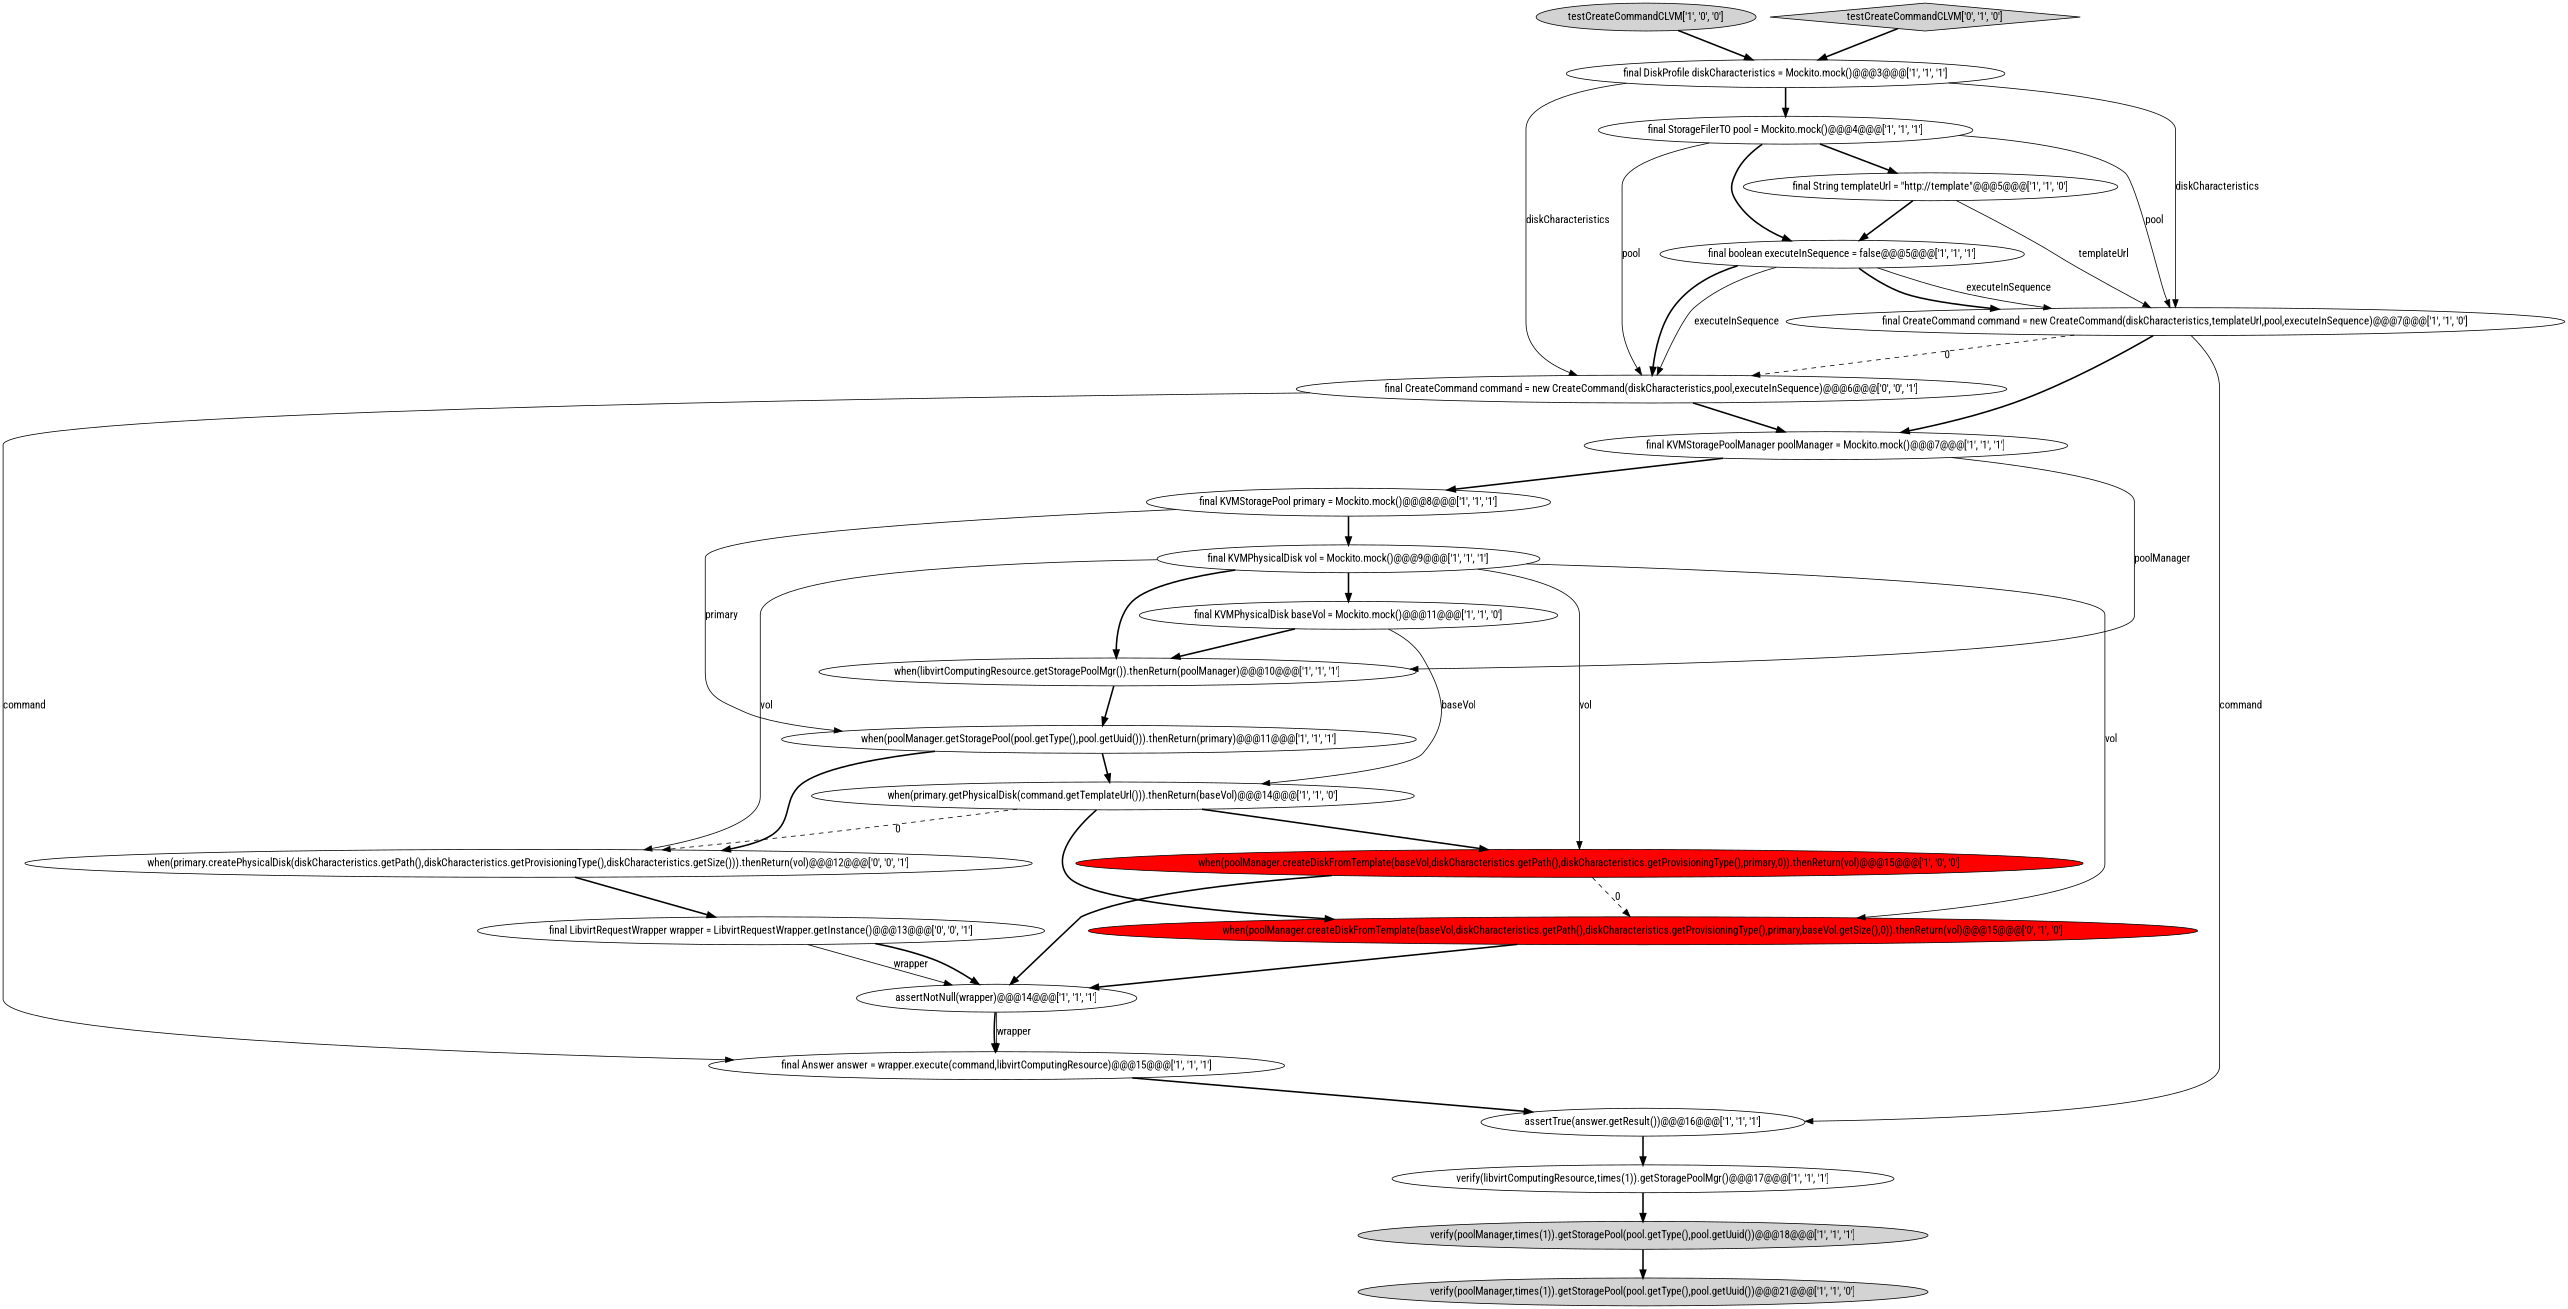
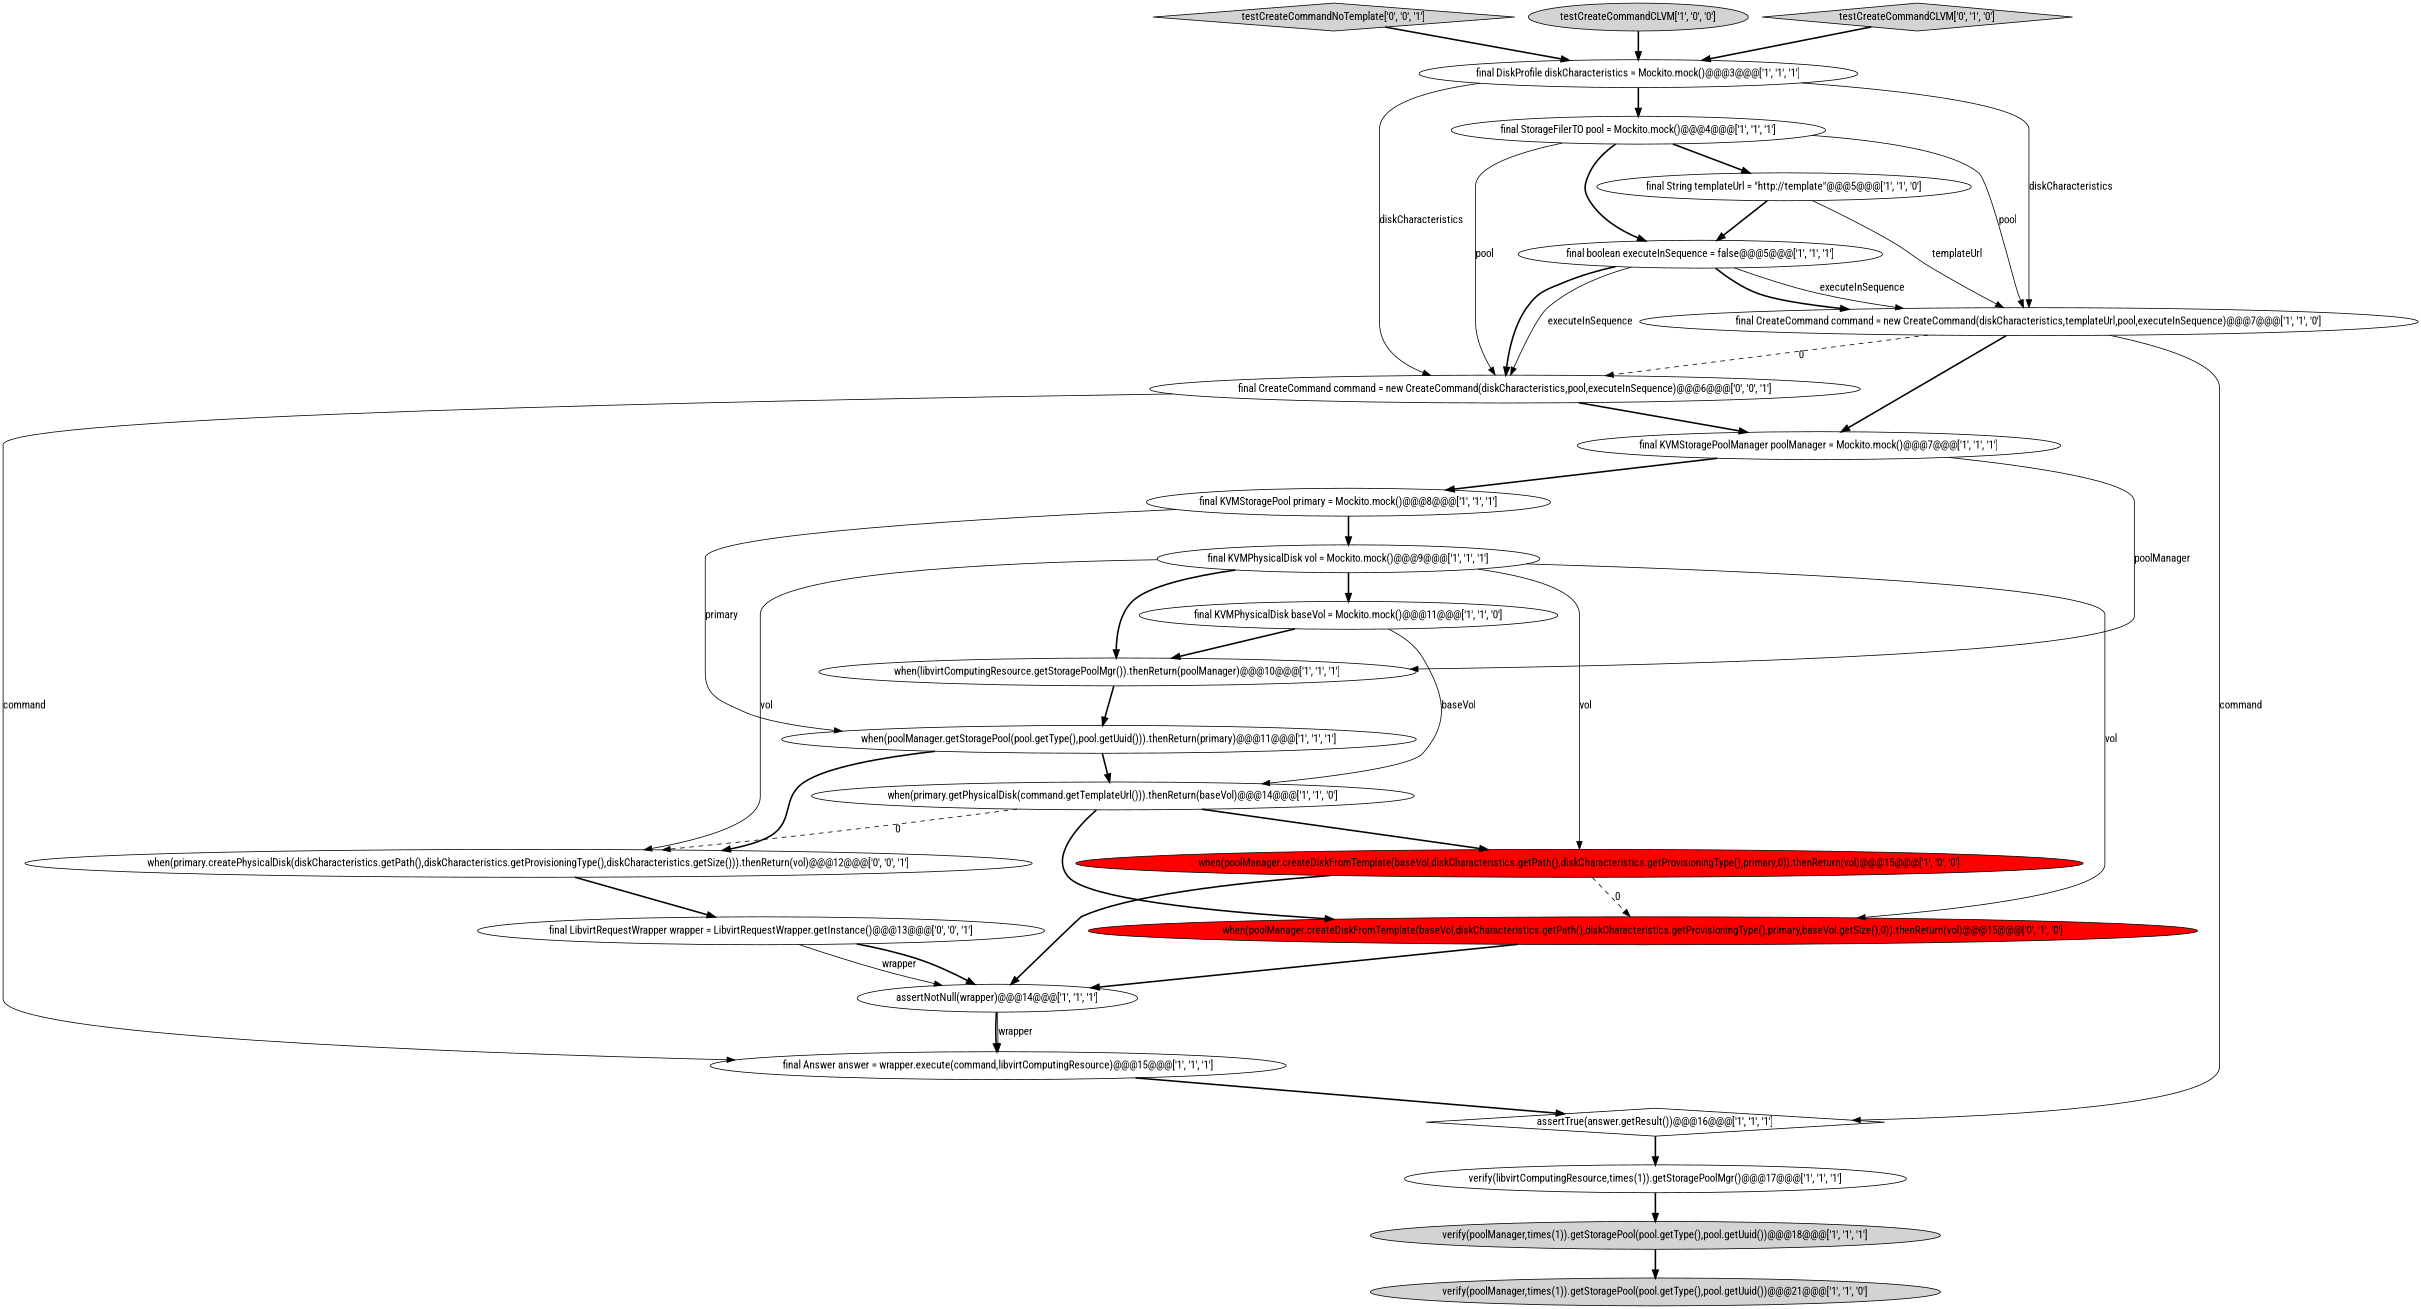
node "testCreateCommandNoTemplate['0', '0', '1']": added
node "assertTrue(answer.getResult())@@@16@@@['1', '1', '1']": shape ellipse -> diamond
